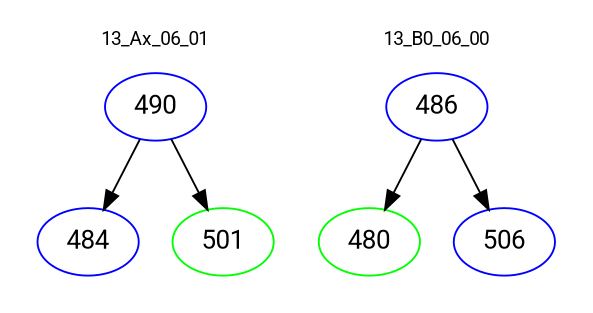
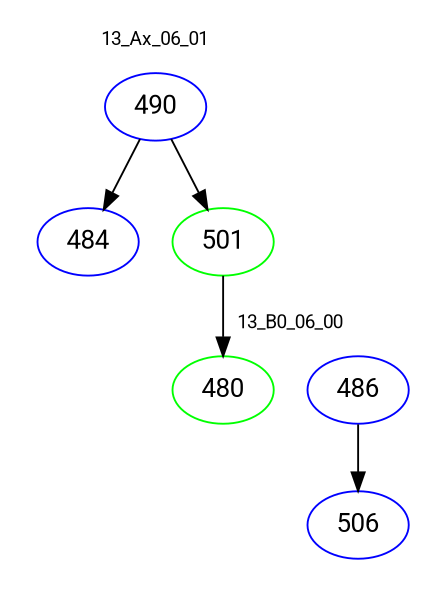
edge "486" -> "480": now "501" -> "480"
